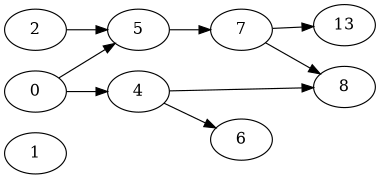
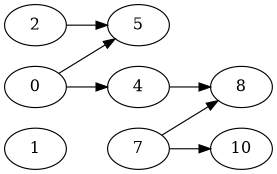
node "13": label "13" -> "10"
edge "5" -> "7": removed
node "6": removed
